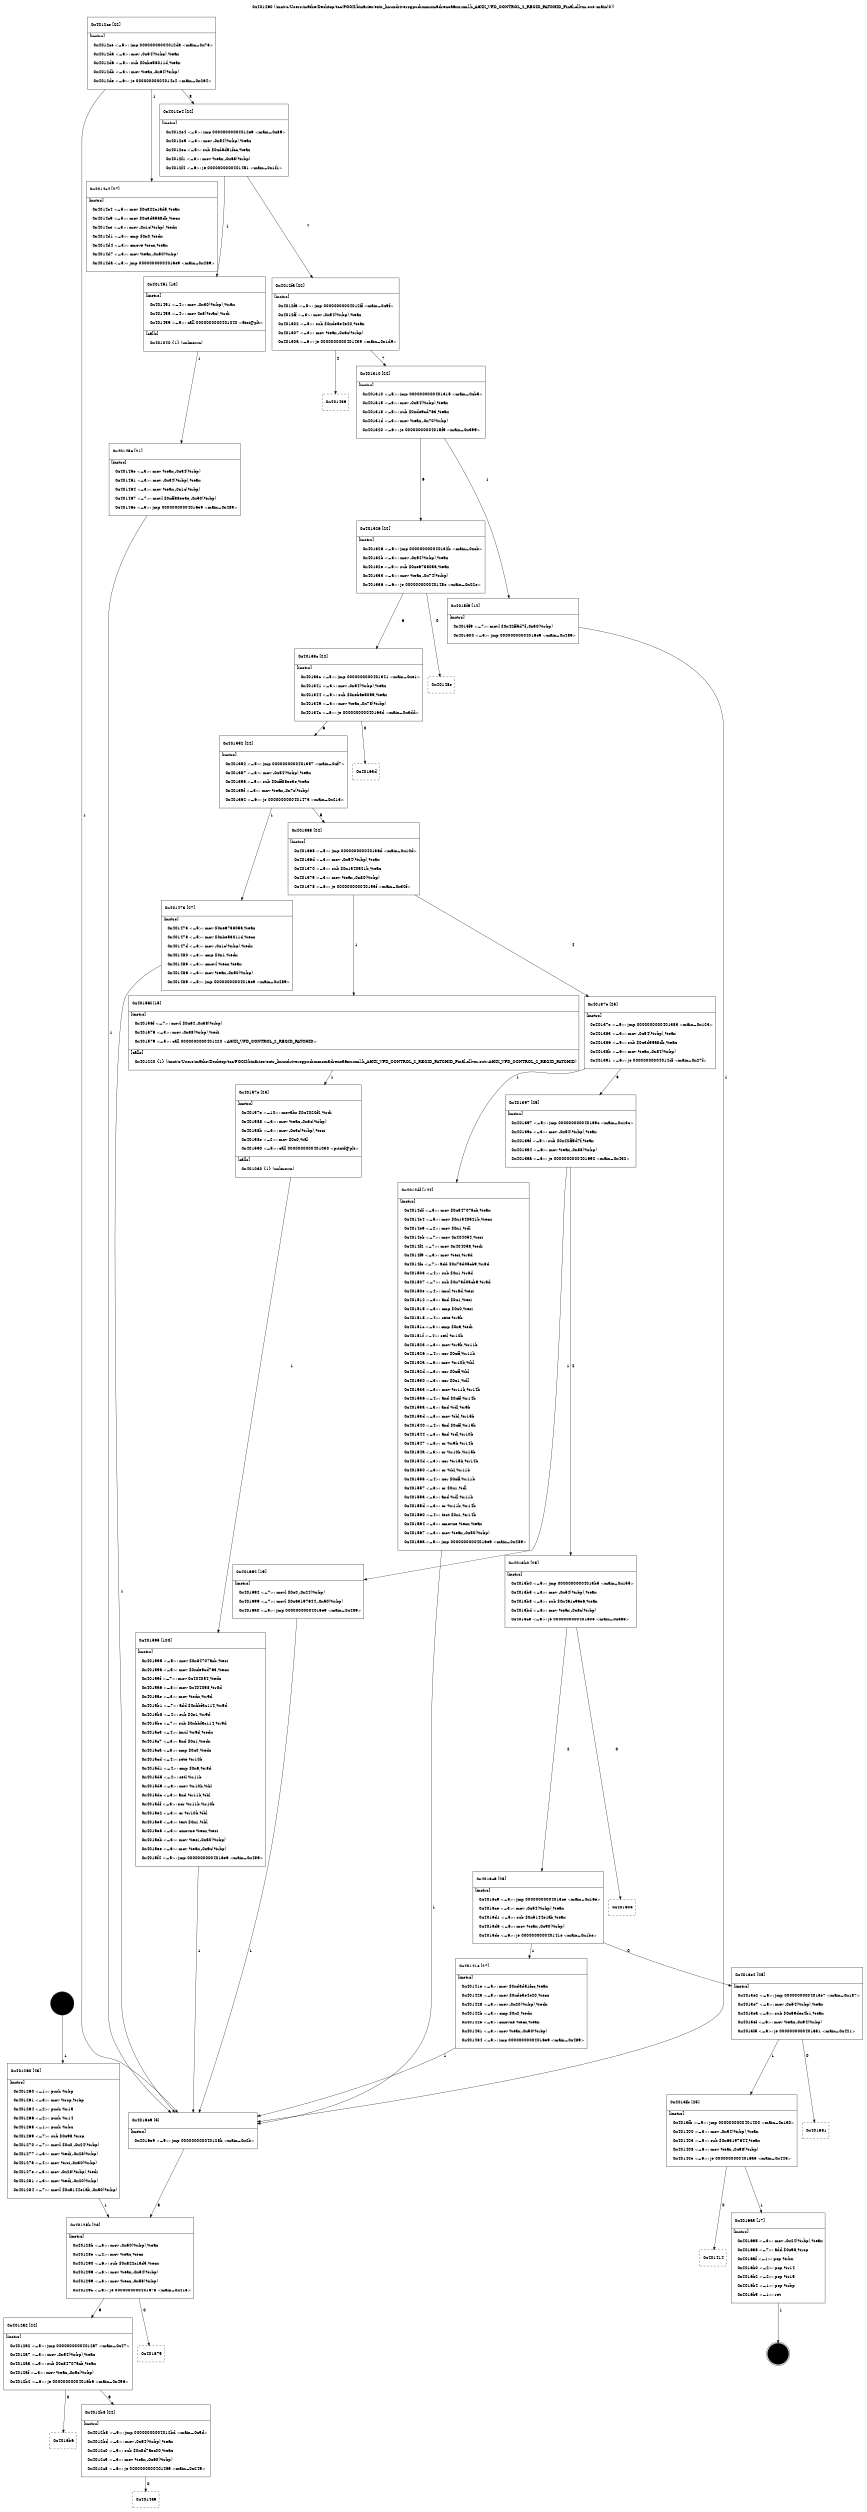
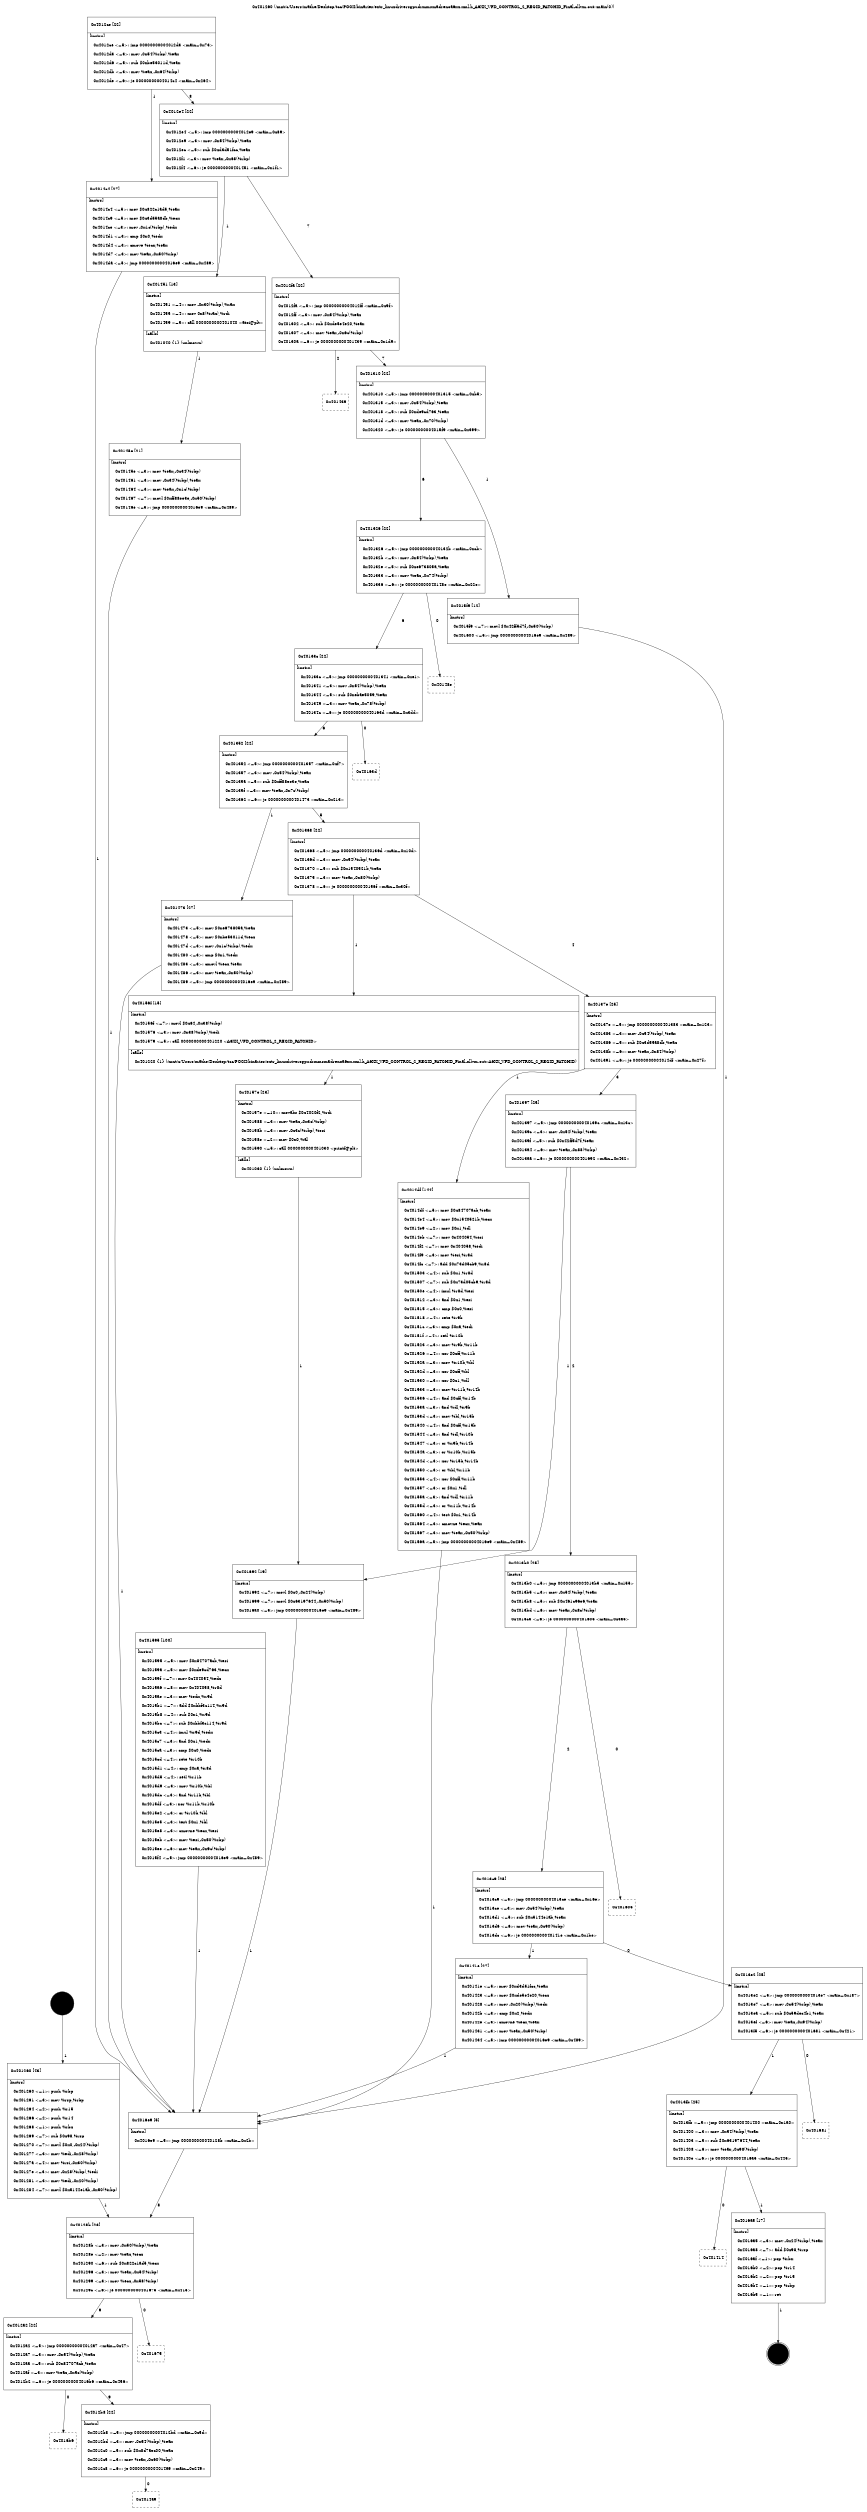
edge "0x4012ce [22]" -> "0x4016e9 [5]": now "0x4014c4 [27]" -> "0x4016e9 [5]"
edge "0x40157e [23]" -> "0x401595 [100]": now "0x40157e [23]" -> "0x401692 [19]"
